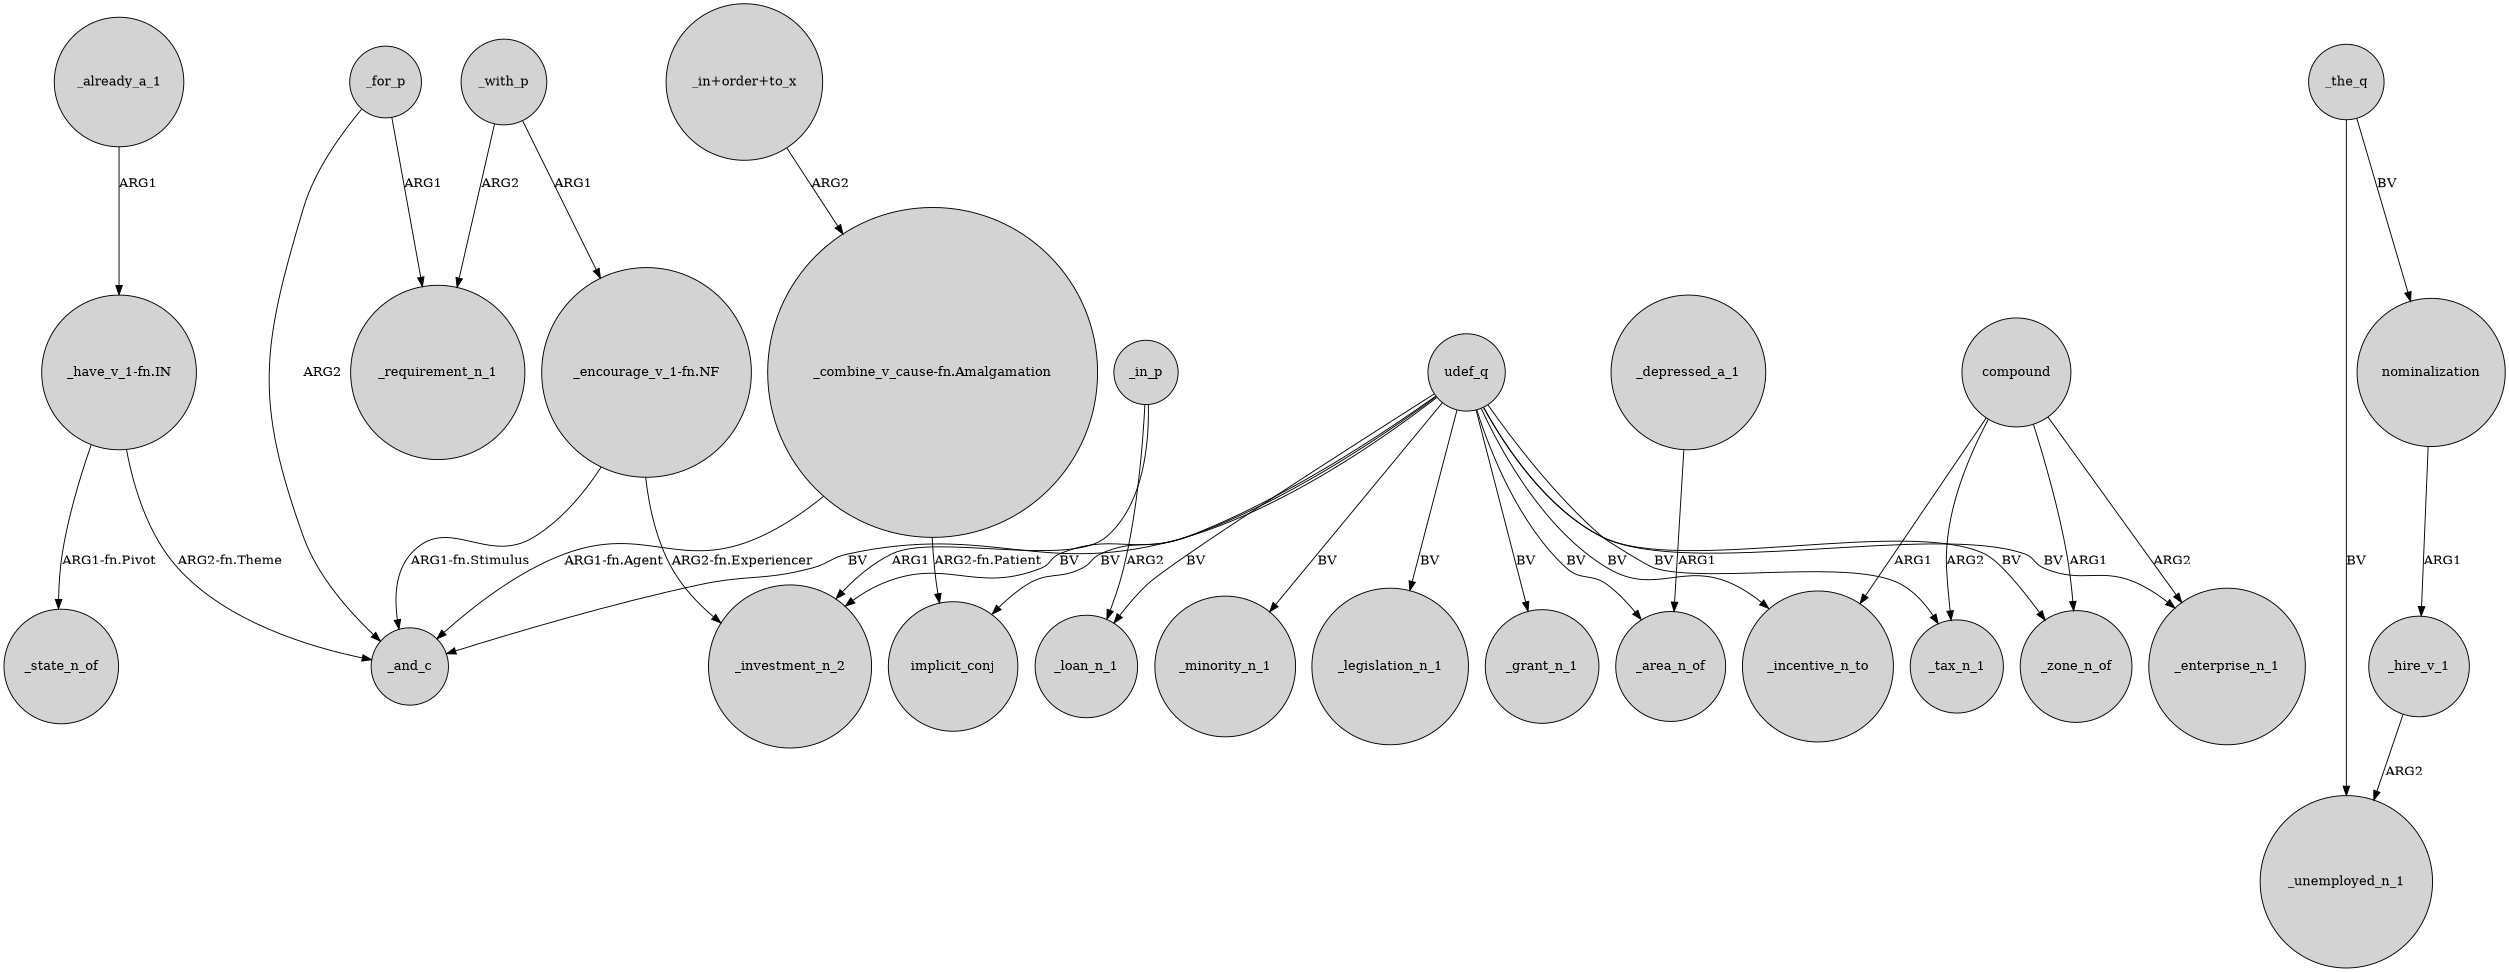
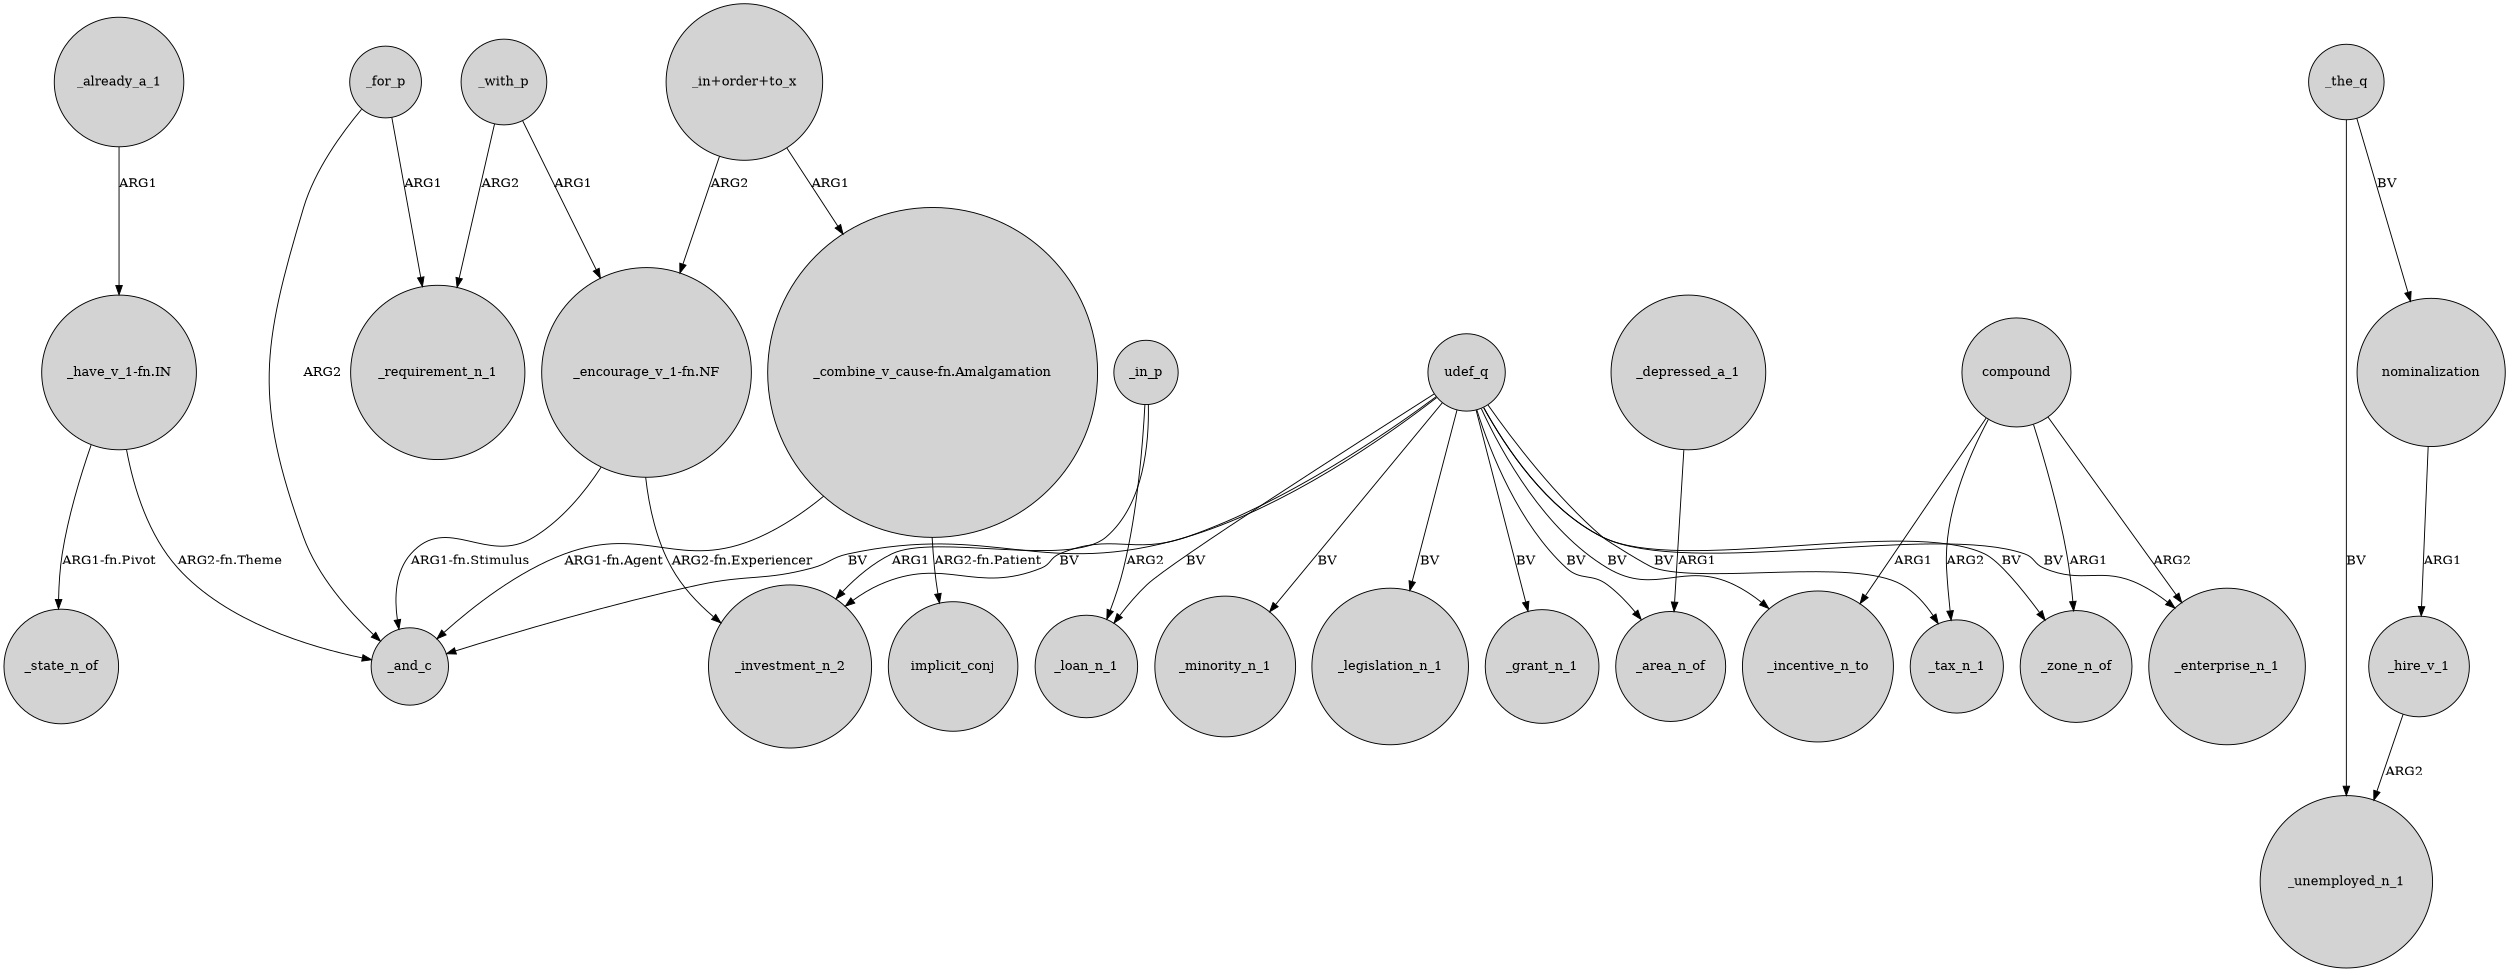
edge "_in+order+to_x" -> "_combine_v_cause-fn.Amalgamation": label "ARG2" -> "ARG1"
edge "_in+order+to_x" -> "_encourage_v_1-fn.NF": added, label "ARG2"
edge "udef_q" -> "implicit_conj": removed, label "BV"
